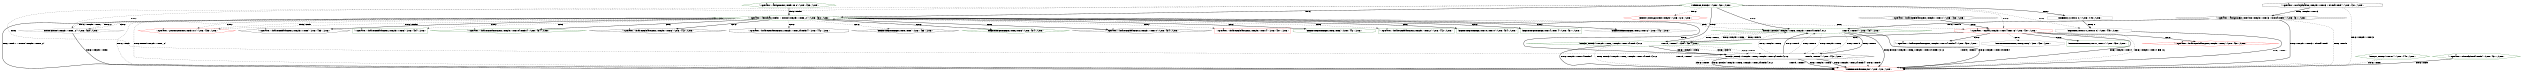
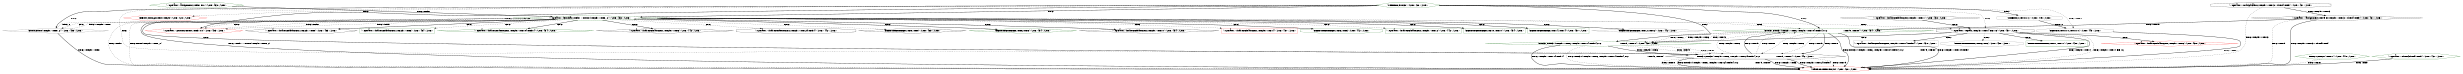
edge "(METHOD,FUN30)<SUB>428</SUB>" -> "(FUN8,FUN8(VAR25->VAR8, 2))<SUB>433</SUB>": style dashed -> bold
edge "(METHOD,FUN30)<SUB>428</SUB>" -> "(<operator>.postIncrement,VAR51++)<SUB>433</SUB>": added, label "DDG:"
edge "(METHOD,FUN30)<SUB>428</SUB>" -> "(RETURN,return 0;,return 0;)<SUB>445</SUB>": label "DDG: " -> "DDG: VAR80"
node "(<operator>.equals,VAR25->VAR14 == 16)<SUB>437</SUB>": color red -> black
